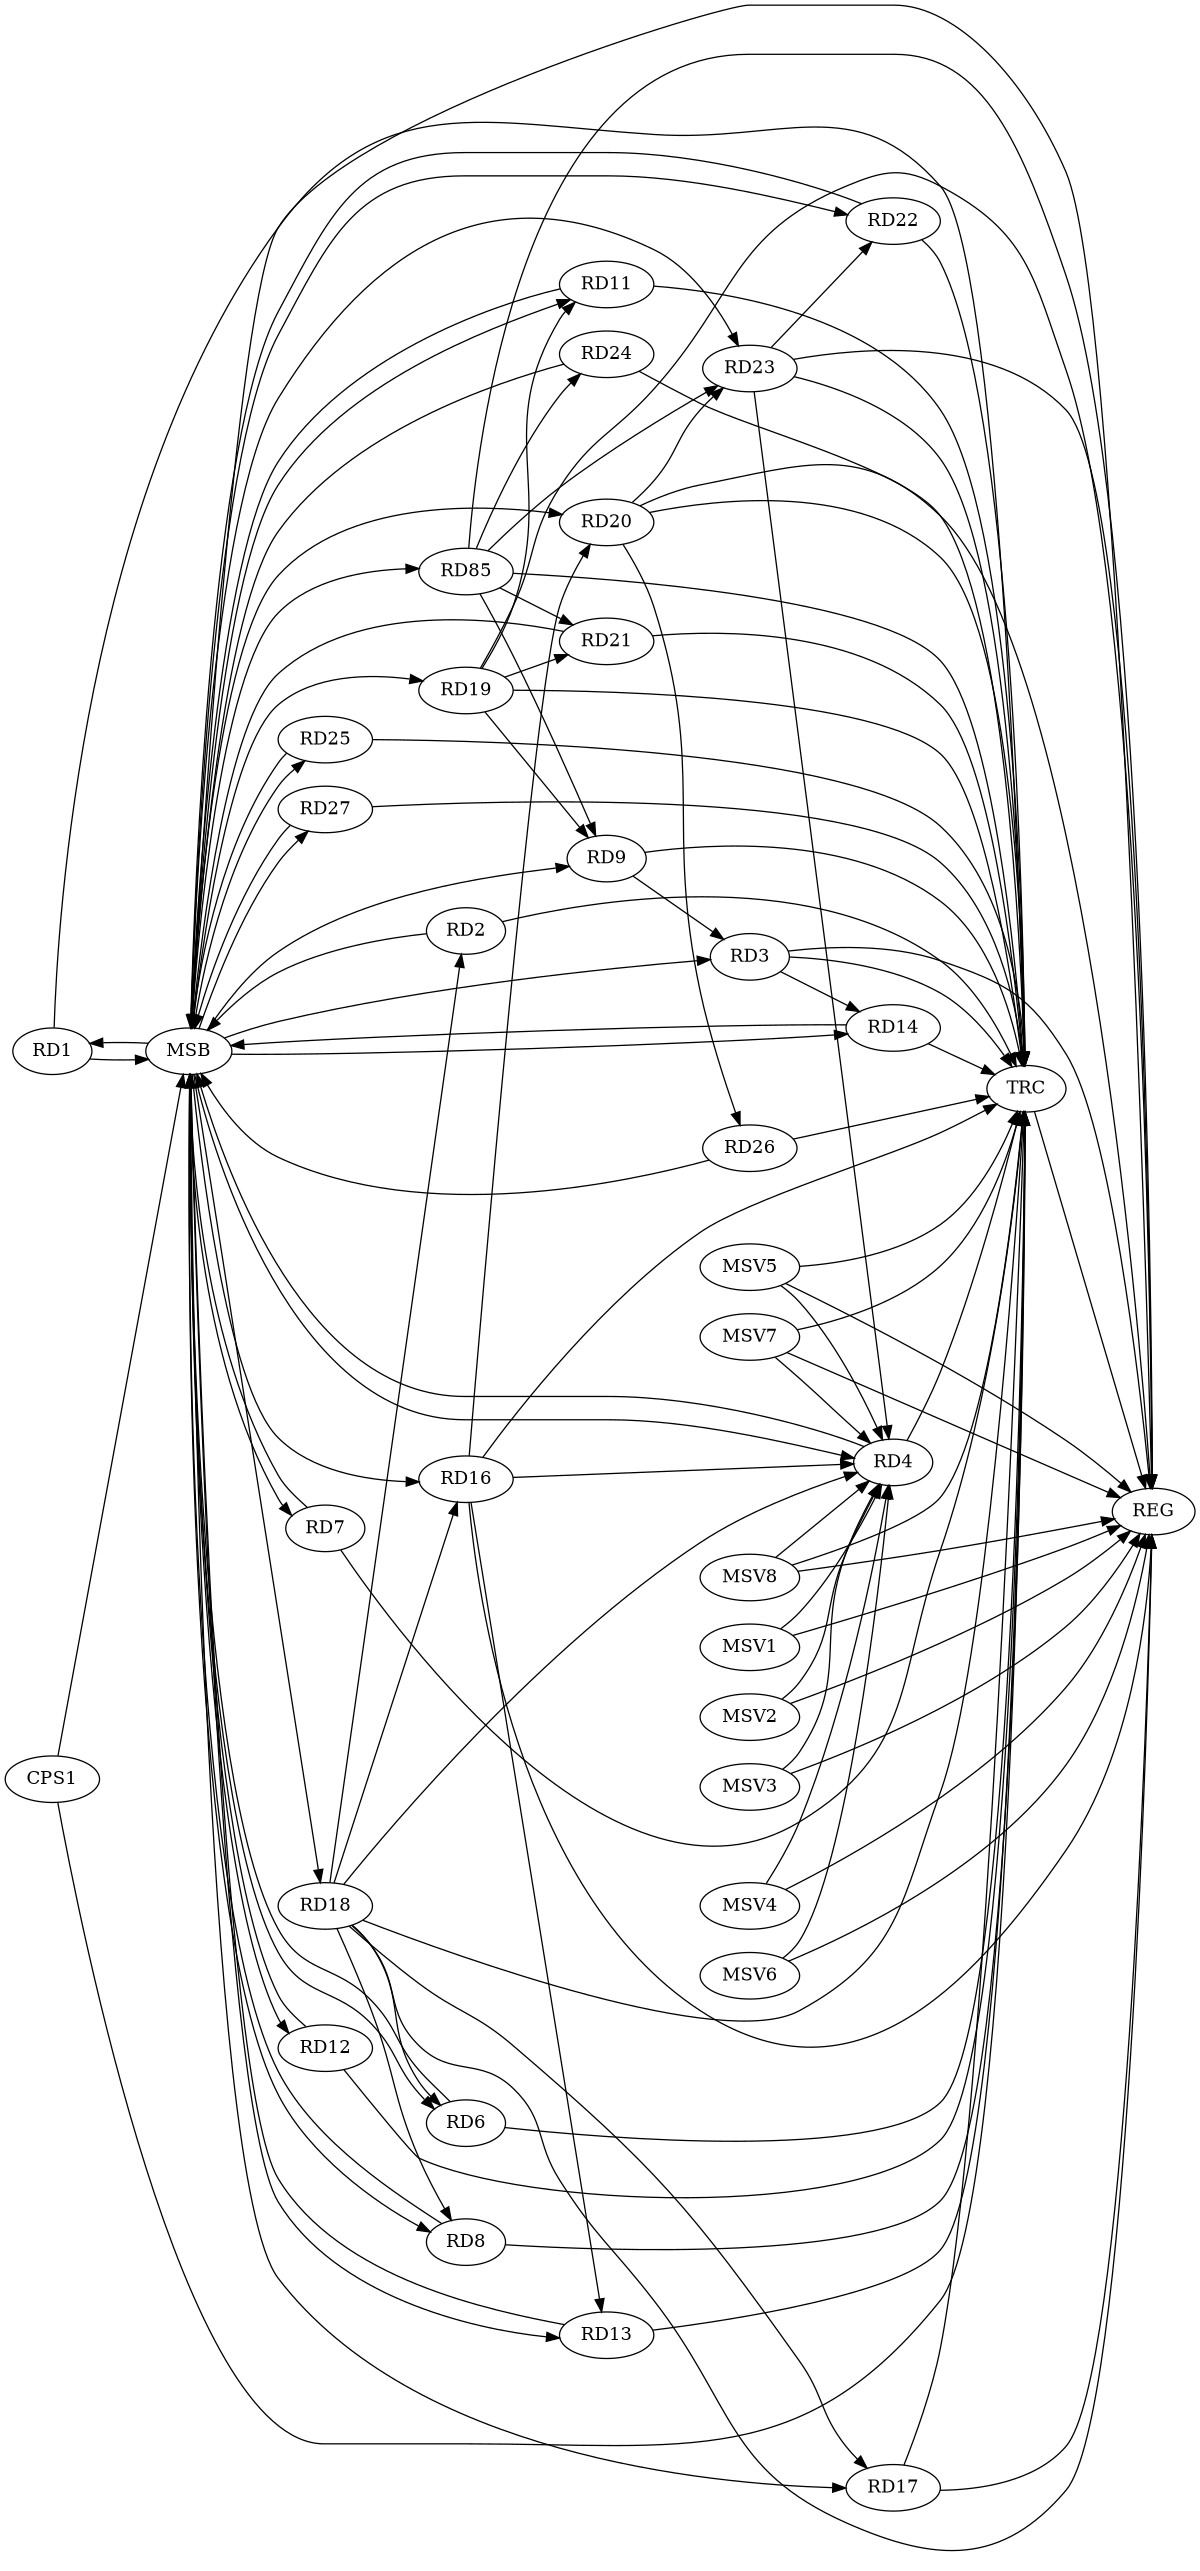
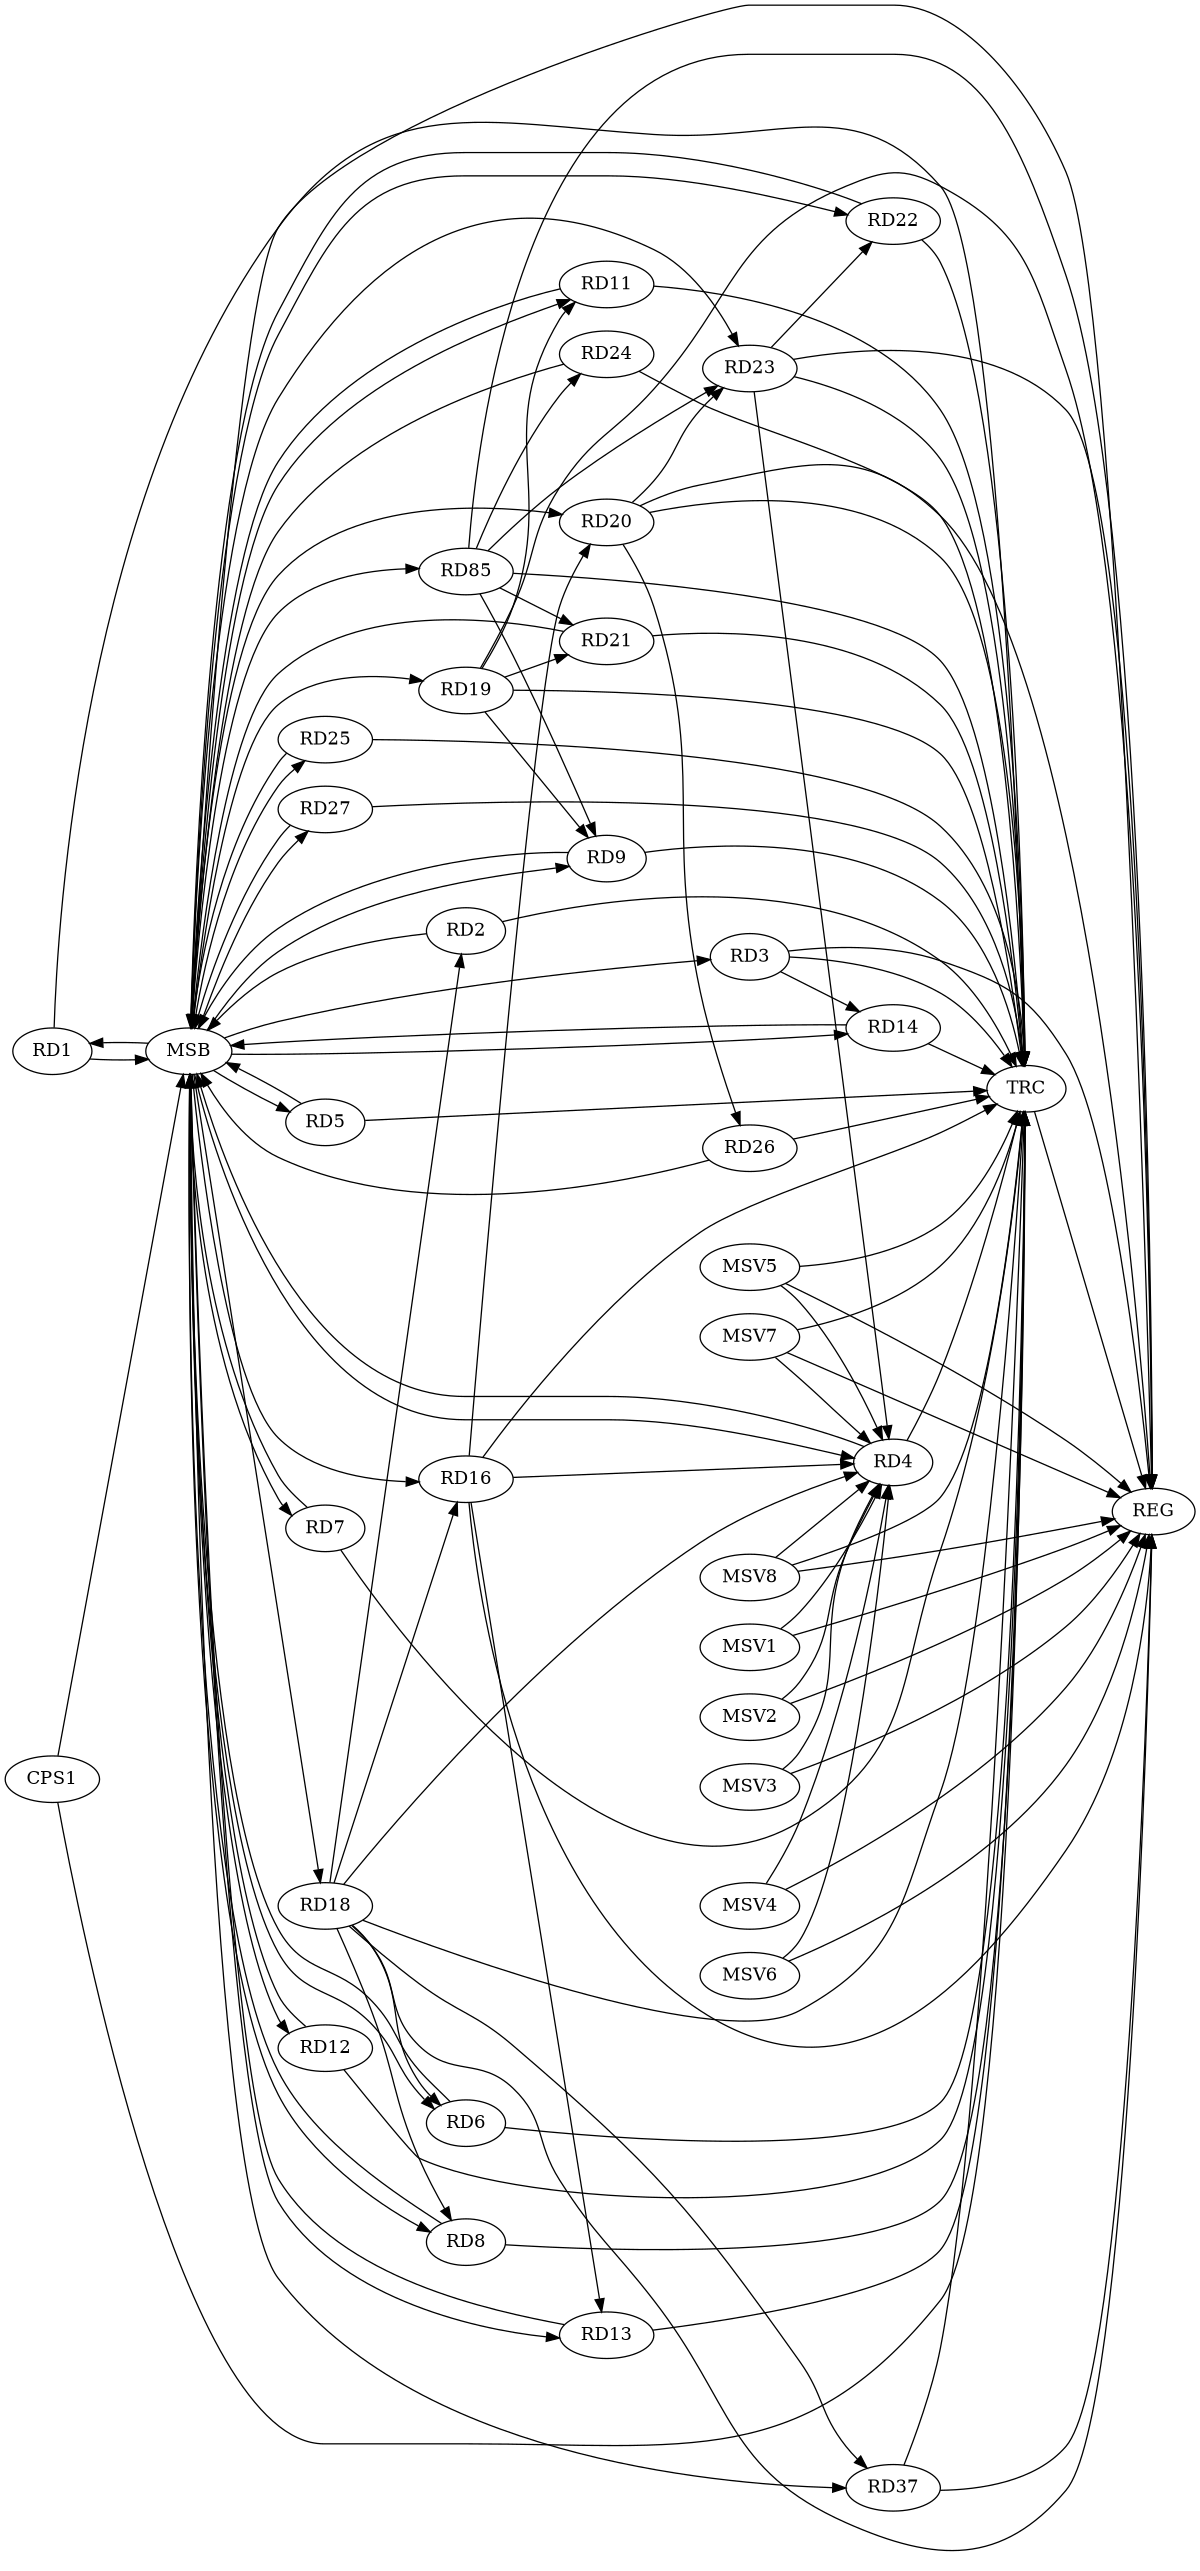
edge "RD9" -> "RD3": now "RD9" -> "MSB"
node "RD5": added
node "RD17": label "RD17" -> "RD37"
